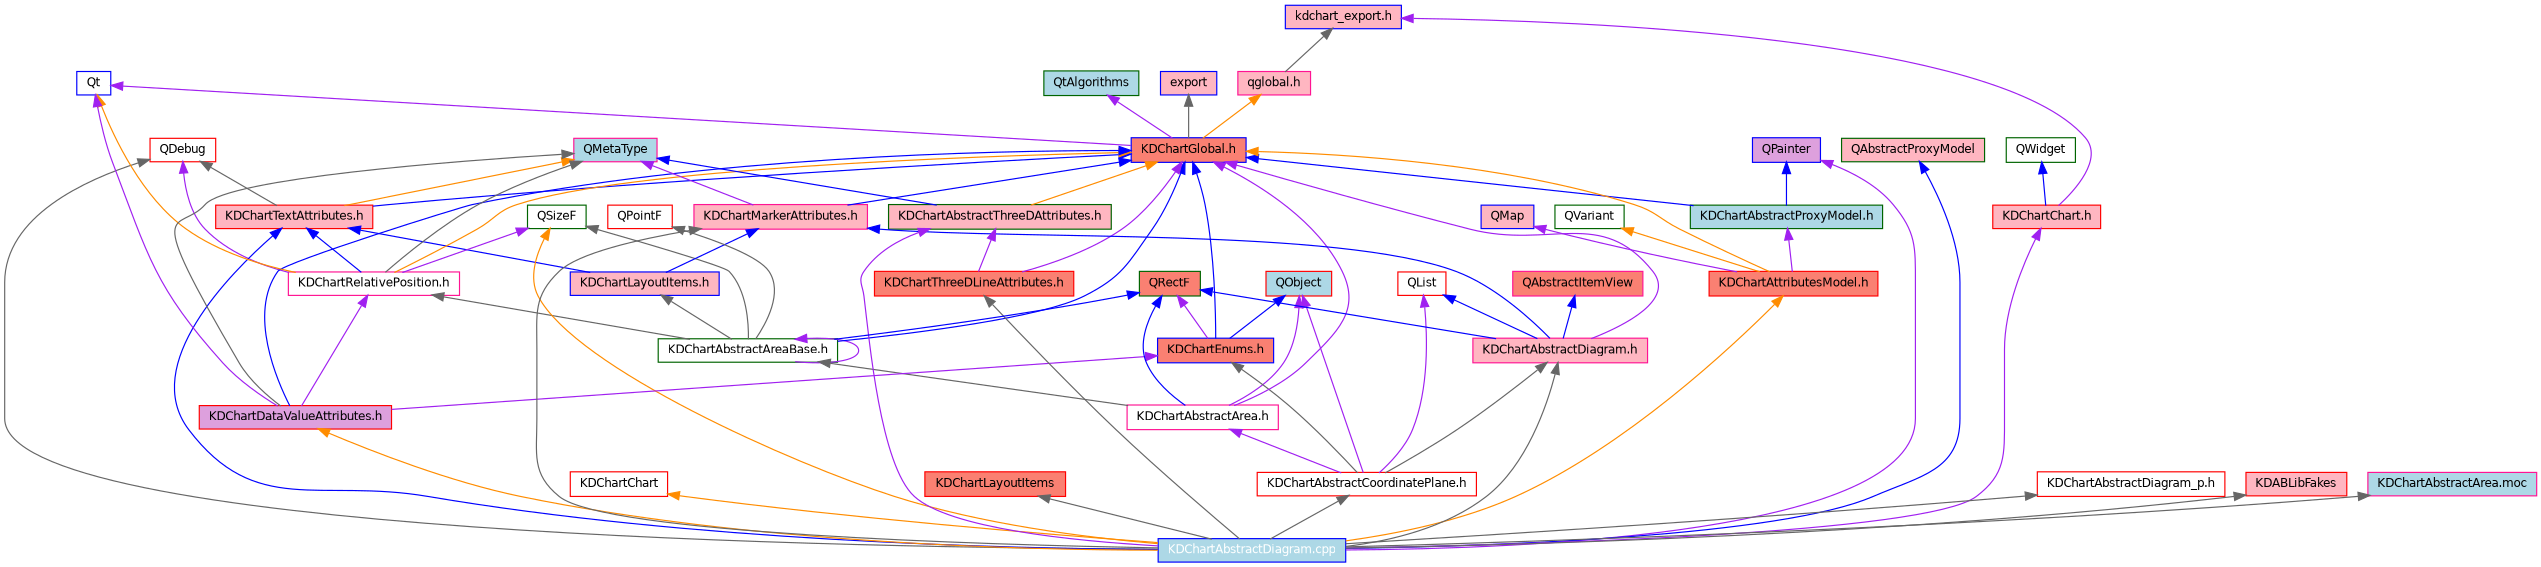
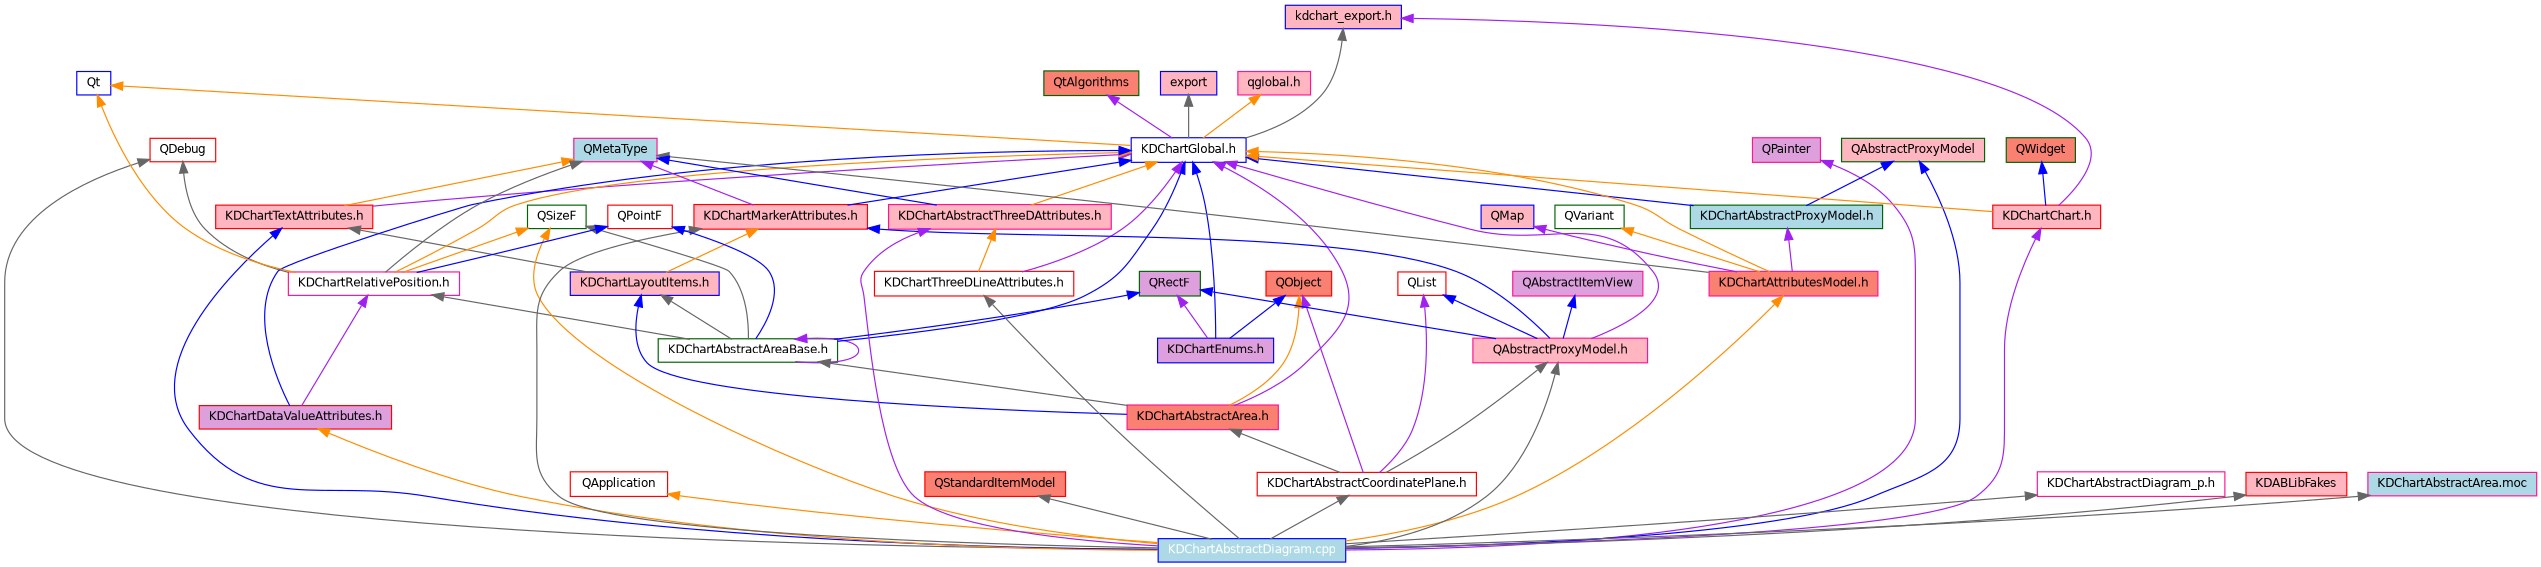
edge "qglobal.h" -> "kdchart_export.h": now "KDChartGlobal.h" -> "kdchart_export.h"
node "QtAlgorithms": fillcolor lightblue -> salmon
edge "KDChartGlobal.h" -> "Qt": color purple -> darkorange
node "KDChartGlobal.h": fillcolor salmon -> white
node "QPainter": color blue -> deeppink
node "QWidget": fillcolor white -> salmon
edge "KDChartTextAttributes.h" -> "KDChartGlobal.h": color blue -> purple
edge "KDChartTextAttributes.h" -> "QDebug": removed
edge "KDChartChart.h" -> "KDChartGlobal.h": added
edge "KDChartDataValueAttributes.h" -> "QMetaType": now "KDChartAttributesModel.h" -> "QMetaType"
edge "KDChartAbstractProxyModel.h" -> "QPainter": now "KDChartAbstractProxyModel.h" -> "QAbstractProxyModel"
node "KDChartMarkerAttributes.h": color deeppink -> red
node "KDChartAbstractThreeDAttributes.h": color darkgreen -> deeppink
edge "KDChartRelativePosition.h" -> "QDebug": color purple -> gray40
edge "KDChartLayoutItems.h" -> "KDChartTextAttributes.h": color blue -> gray40
edge "KDChartLayoutItems.h" -> "KDChartMarkerAttributes.h": color blue -> darkorange
edge "KDChartRelativePosition.h" -> "KDChartTextAttributes.h": now "KDChartRelativePosition.h" -> "QPointF"
edge "KDChartRelativePosition.h" -> "QSizeF": color purple -> darkorange
edge "KDChartThreeDLineAttributes.h" -> "KDChartAbstractThreeDAttributes.h": color purple -> darkorange
edge "KDChartAbstractAreaBase.h" -> "QPointF": color gray40 -> blue
edge "KDChartDataValueAttributes.h" -> "Qt": removed
node "KDChartThreeDLineAttributes.h": fillcolor salmon -> white
node "QRectF": fillcolor salmon -> plum
node "QObject": fillcolor lightblue -> salmon
node "QAbstractItemView": fillcolor salmon -> plum
node "KDChartAttributesModel.h": color red -> deeppink
node "KDChartEnums.h": fillcolor salmon -> plum
node "KDChartAbstractDiagram.h": label "KDChartAbstractDiagram.h" -> "QAbstractProxyModel.h"
edge "KDChartAbstractArea.h" -> "QRectF": now "KDChartAbstractArea.h" -> "KDChartLayoutItems.h"
edge "KDChartAbstractArea.h" -> "QObject": color purple -> darkorange
edge "KDChartDataValueAttributes.h" -> "KDChartEnums.h": removed
node "KDChartAbstractArea.h": fillcolor white -> salmon
edge "KDChartAbstractCoordinatePlane.h" -> "KDChartEnums.h": removed
edge "KDChartAbstractCoordinatePlane.h" -> "KDChartAbstractArea.h": color purple -> gray40
node "KDChartChart": label "KDChartChart" -> "QApplication"
node "KDChartLayoutItems": label "KDChartLayoutItems" -> "QStandardItemModel"
node "KDChartAbstractDiagram_p.h": color red -> deeppink
